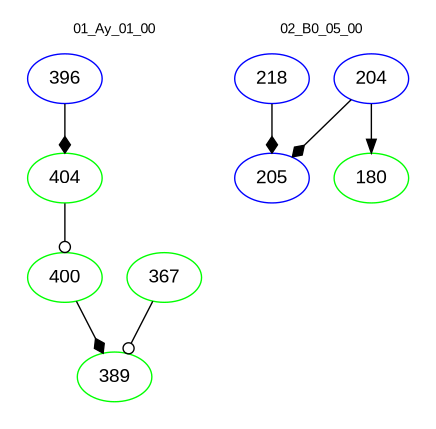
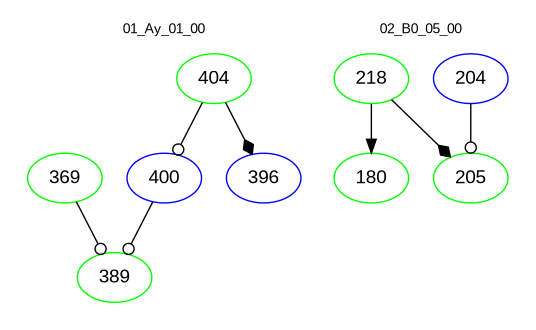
node "218": color blue -> green
edge "396" -> "404": reversed
edge "204" -> "205": arrowhead diamond -> odot
edge "204" -> "180": now "218" -> "180"
node "205": color blue -> green
node "400": color green -> blue
node "367": label "367" -> "369"
edge "400" -> "389": arrowhead diamond -> odot
